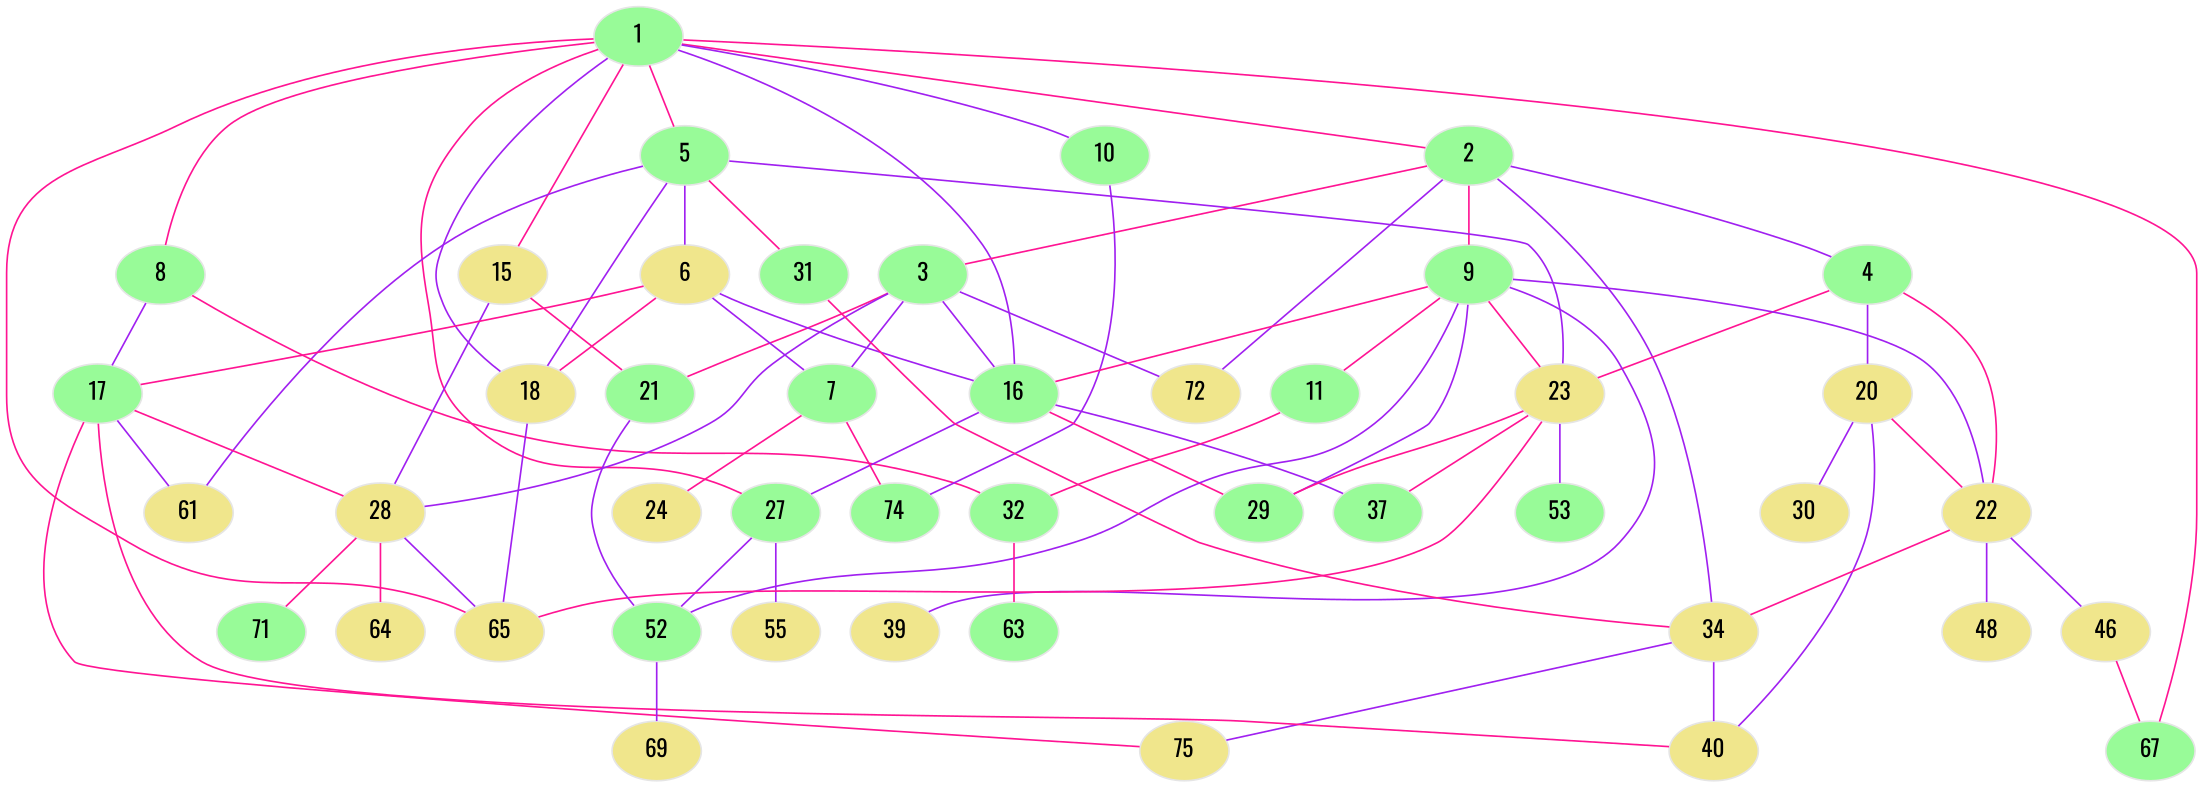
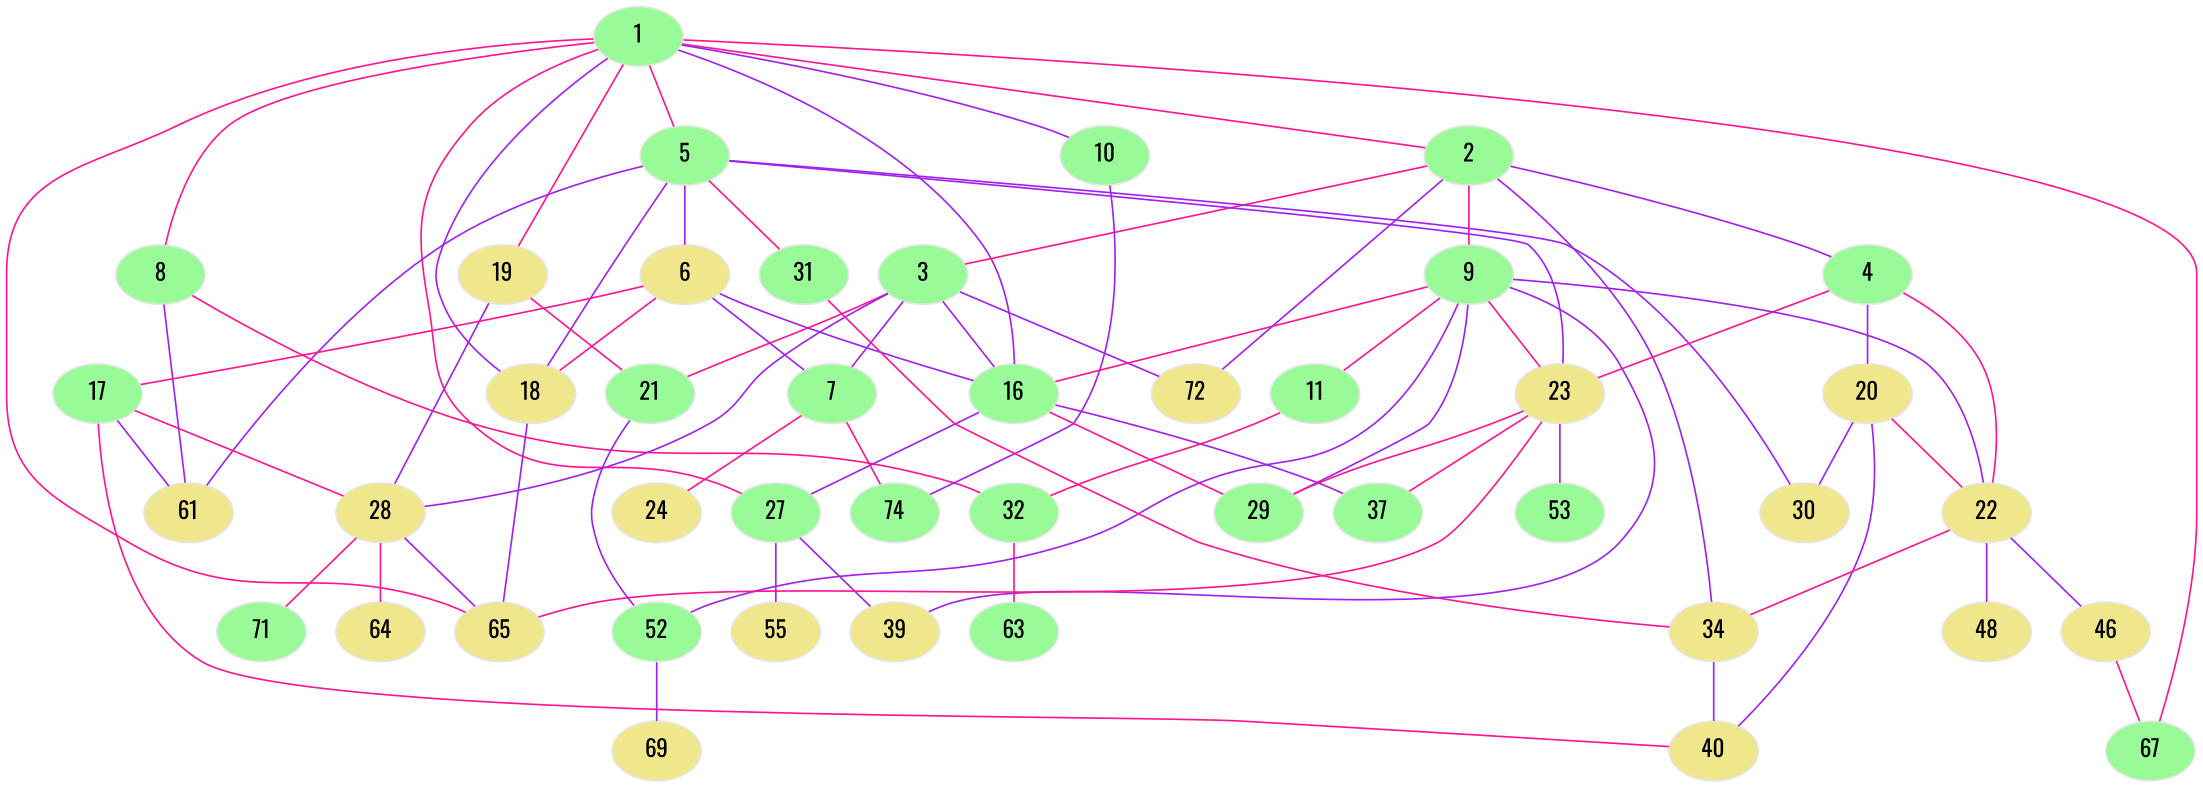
edge "5" -- "30": added
node "15": label "15" -> "19"
edge "8" -- "17": now "8" -- "61"
edge "27" -- "52": now "27" -- "39"
node "75": removed
